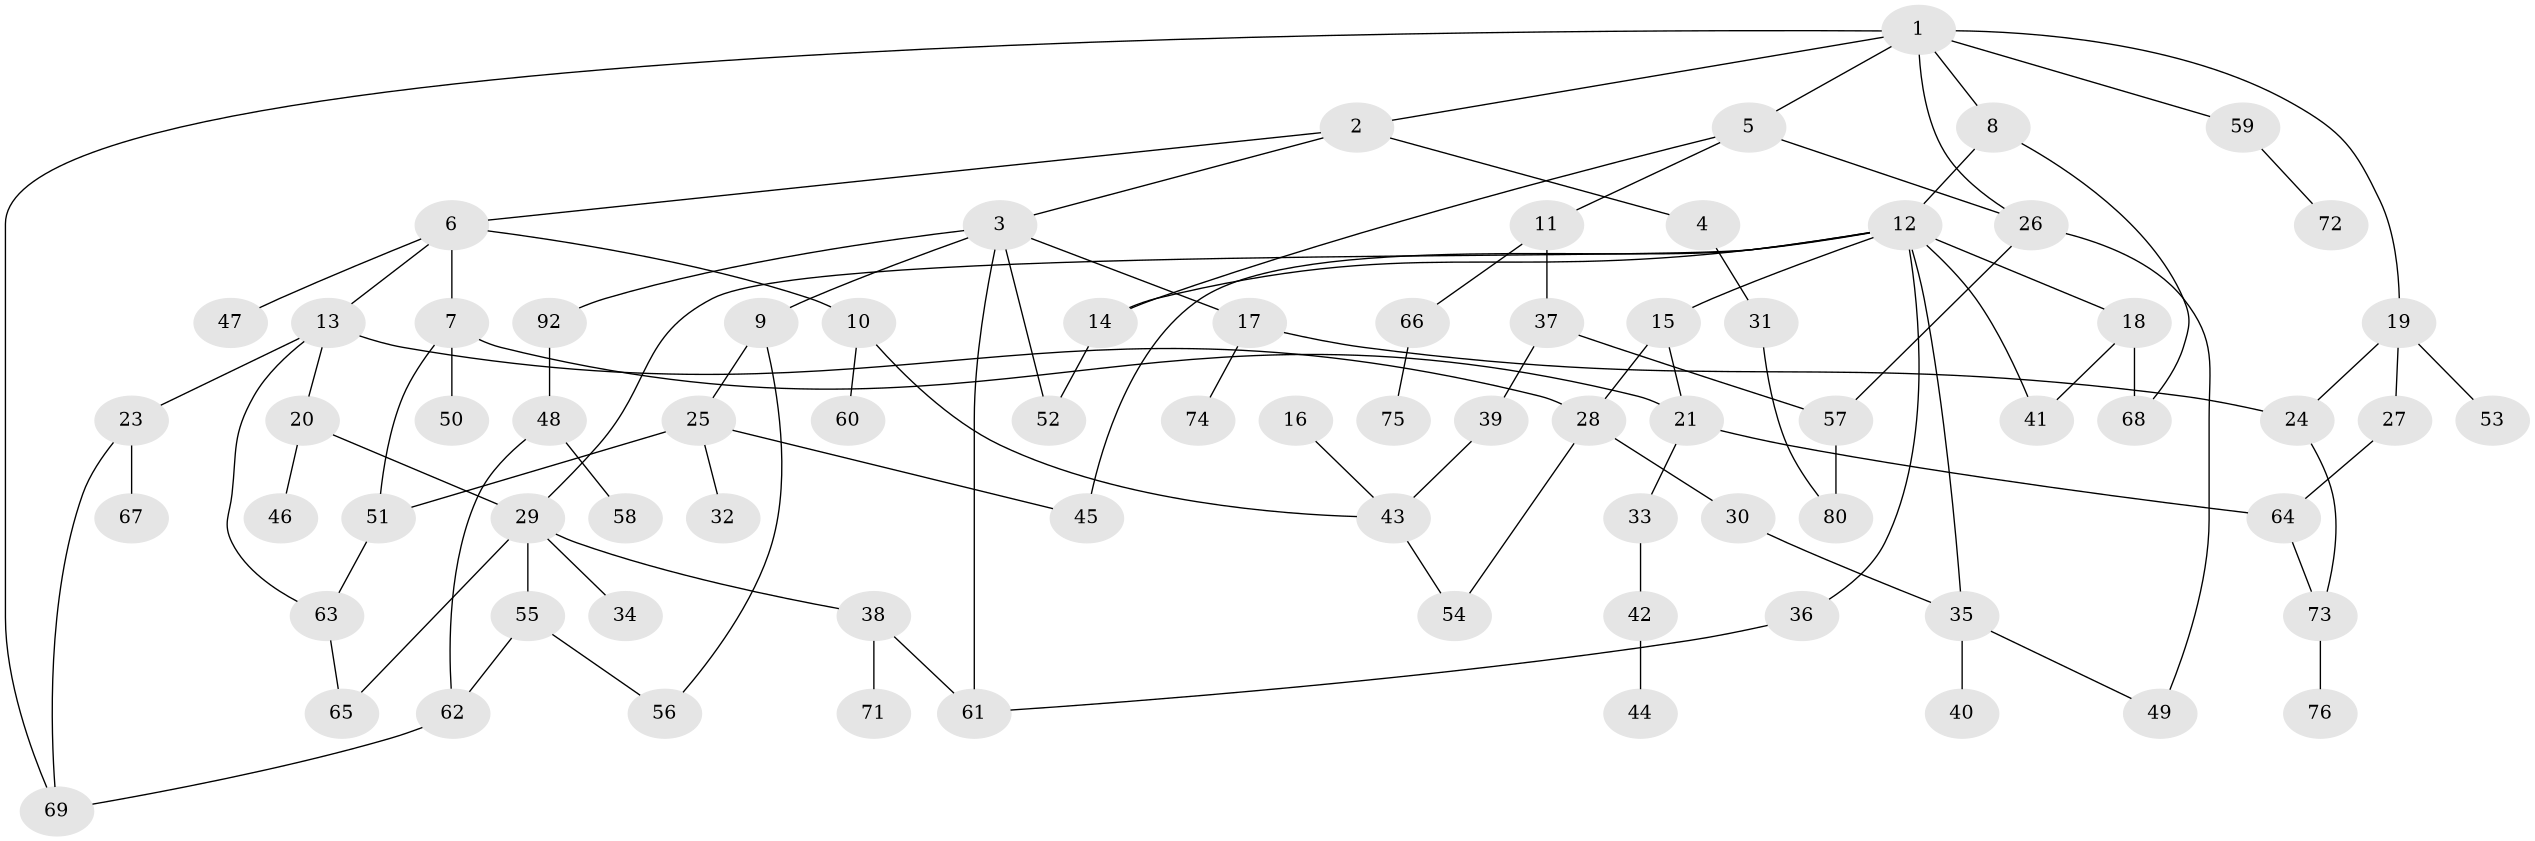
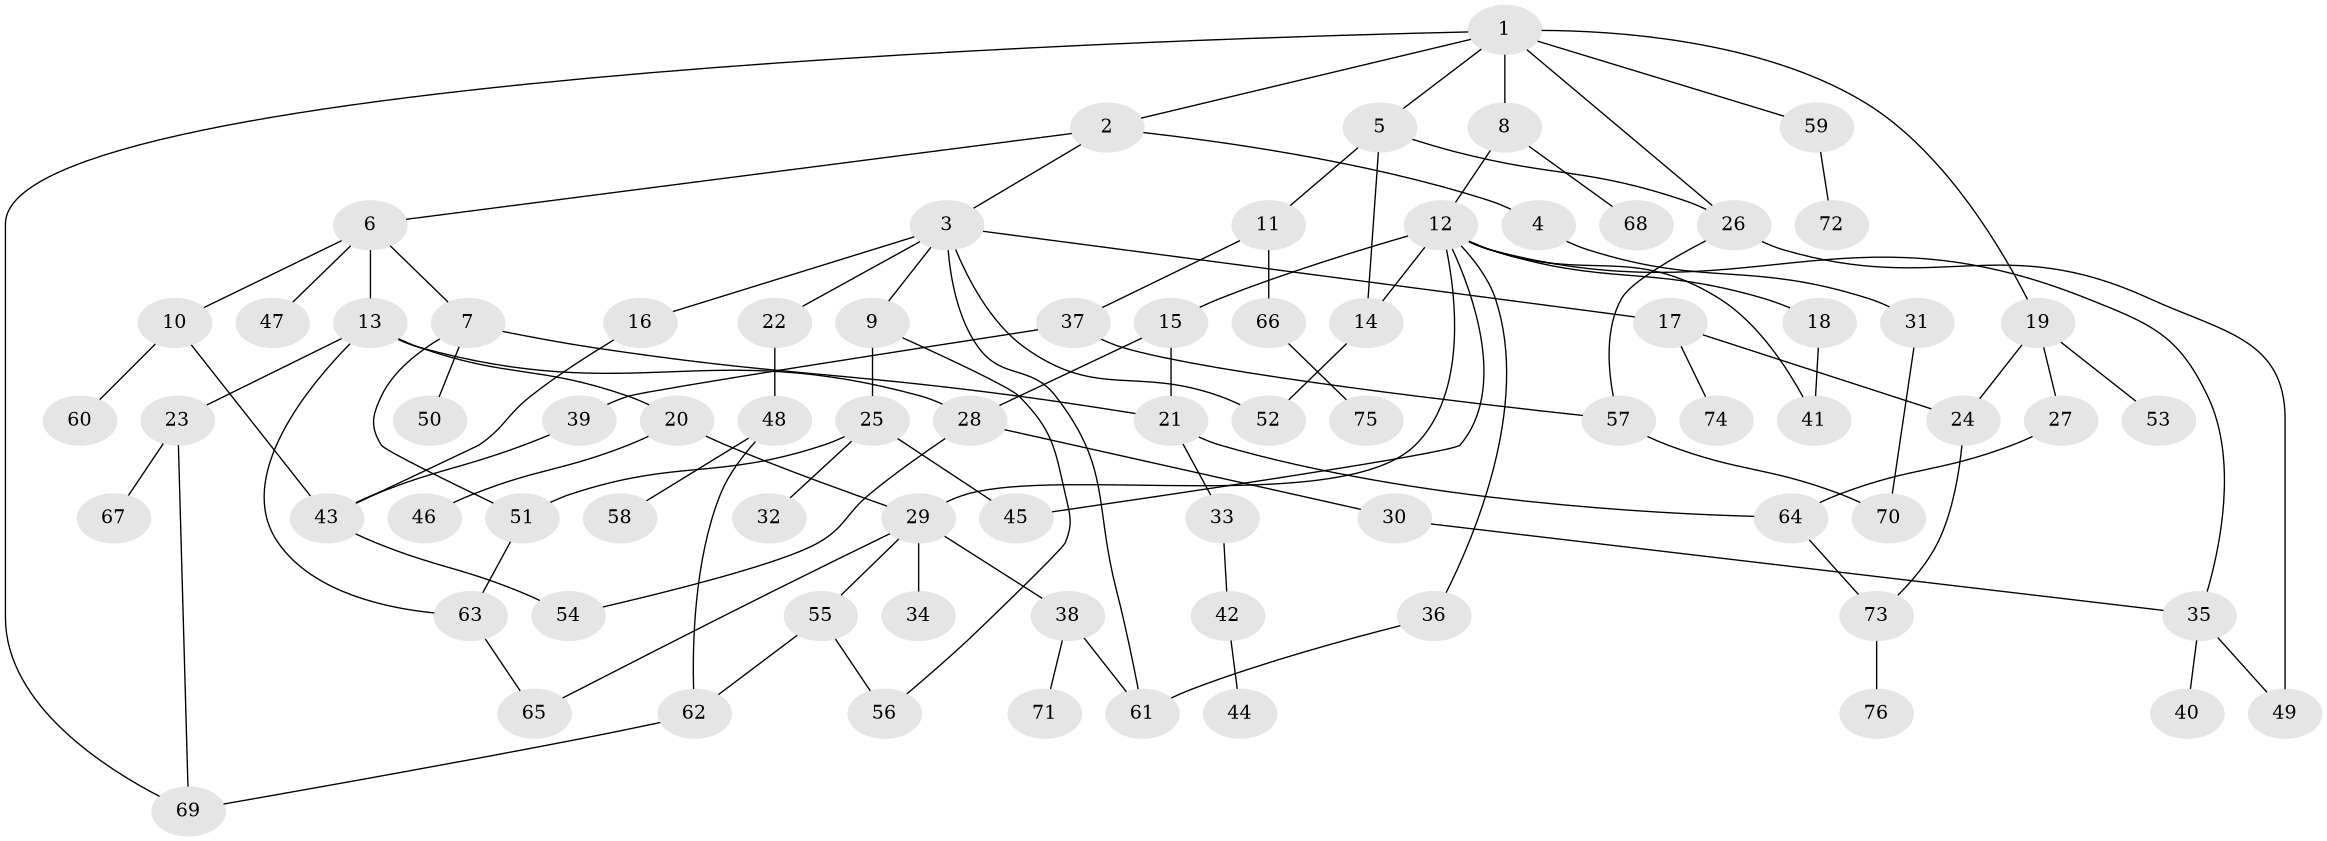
edge "3" -- "16": added
node "92": label "92" -> "22"
edge "18" -- "68": removed
node "80": label "80" -> "70"
